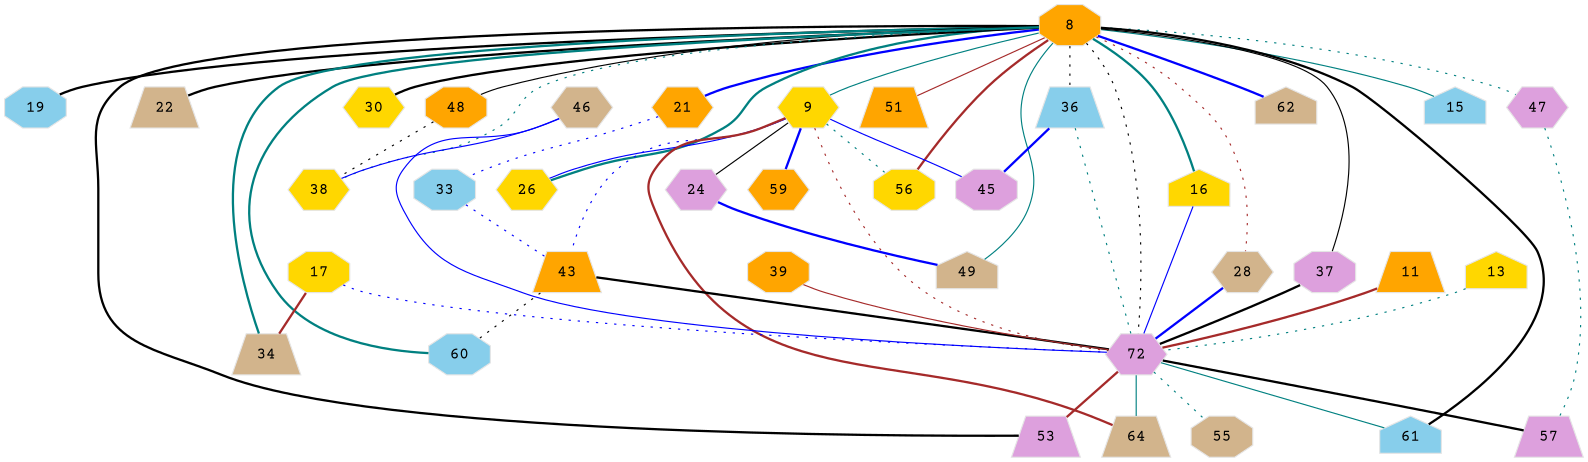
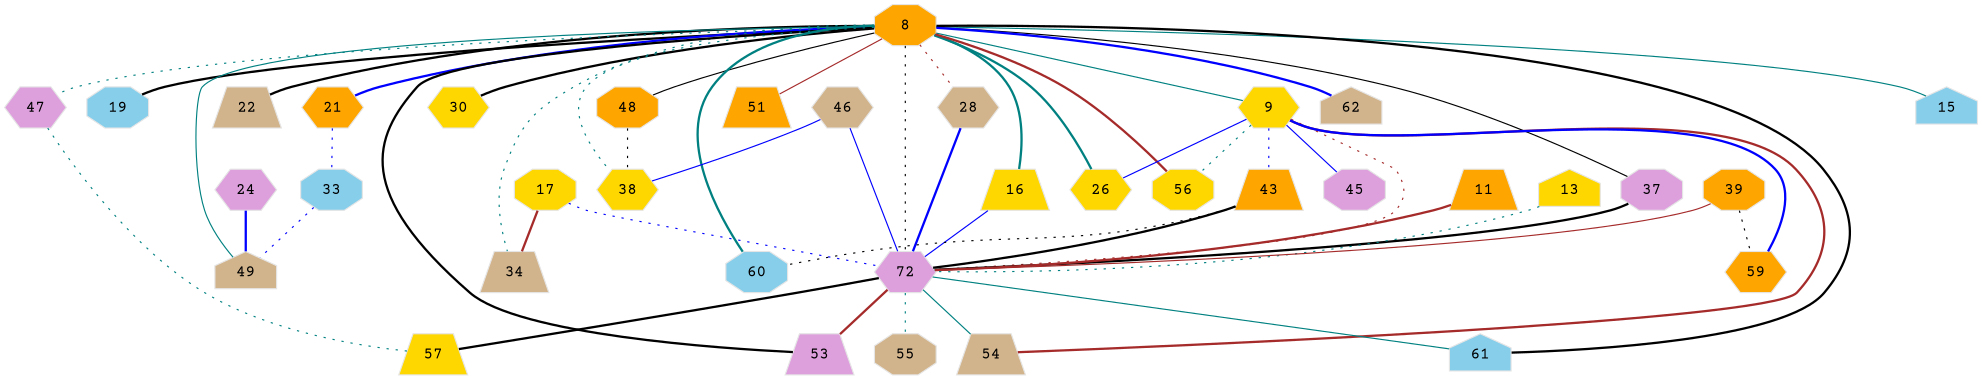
edge "8" -- "34": style bold -> dotted
node "36": removed
edge "9" -- "24": removed
node "16": shape house -> trapezium
edge "33" -- "43": now "33" -- "49"
edge "39" -- "59": added
node "64": label "64" -> "54"
node "57": fillcolor plum -> gold
